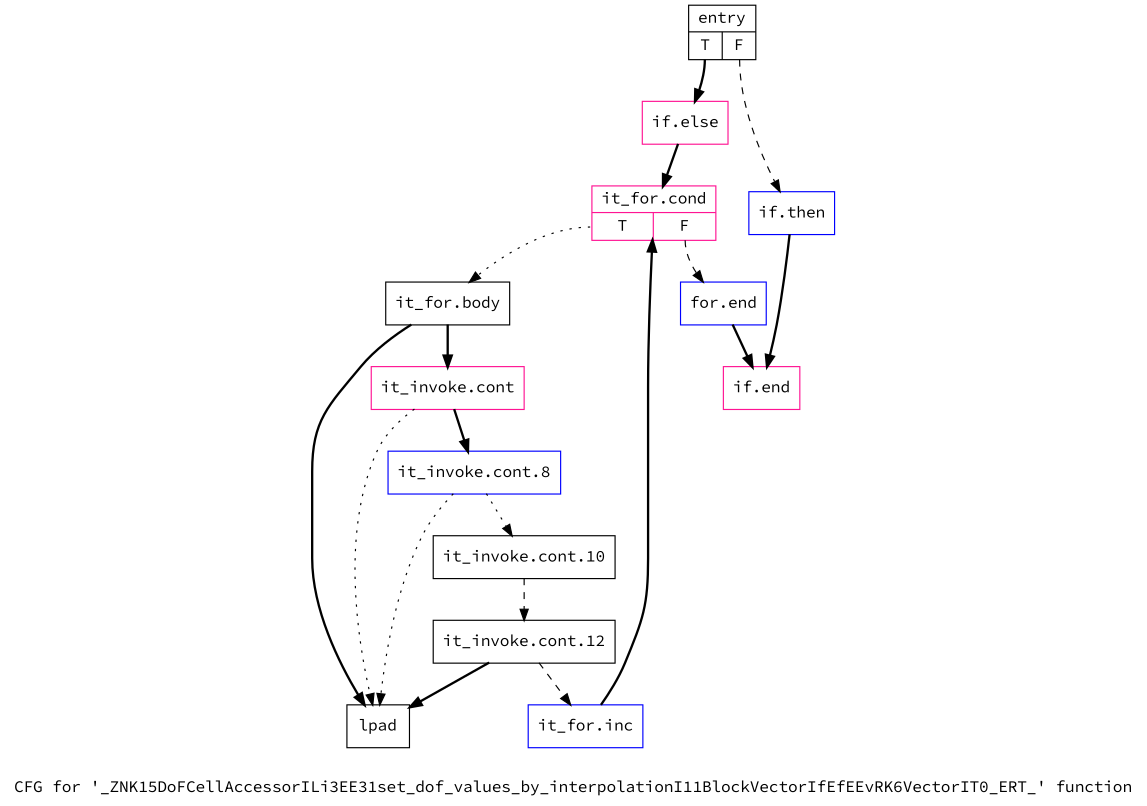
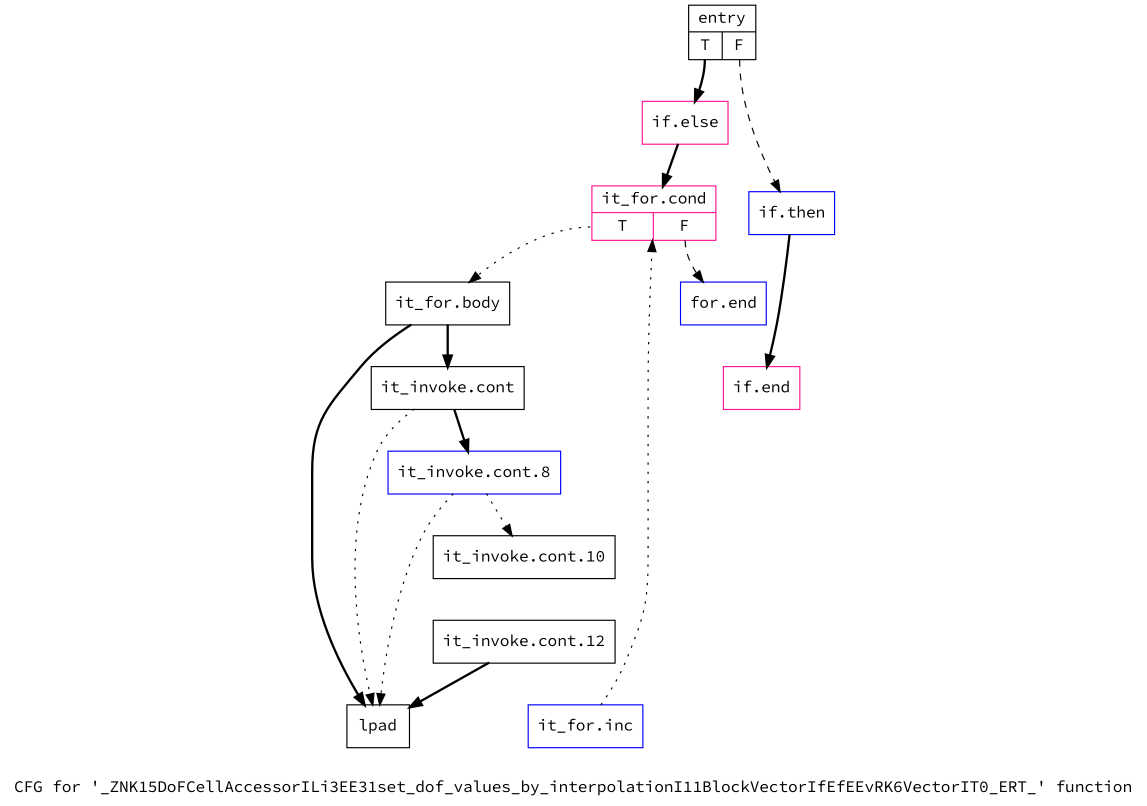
edge "for.end" -> "if.end": removed
node "it_invoke.cont": color deeppink -> black
edge "it_for.inc" -> "it_for.cond": style bold -> dotted
edge "it_invoke.cont.10" -> "it_invoke.cont.12": removed
edge "it_invoke.cont.12" -> "it_for.inc": removed
